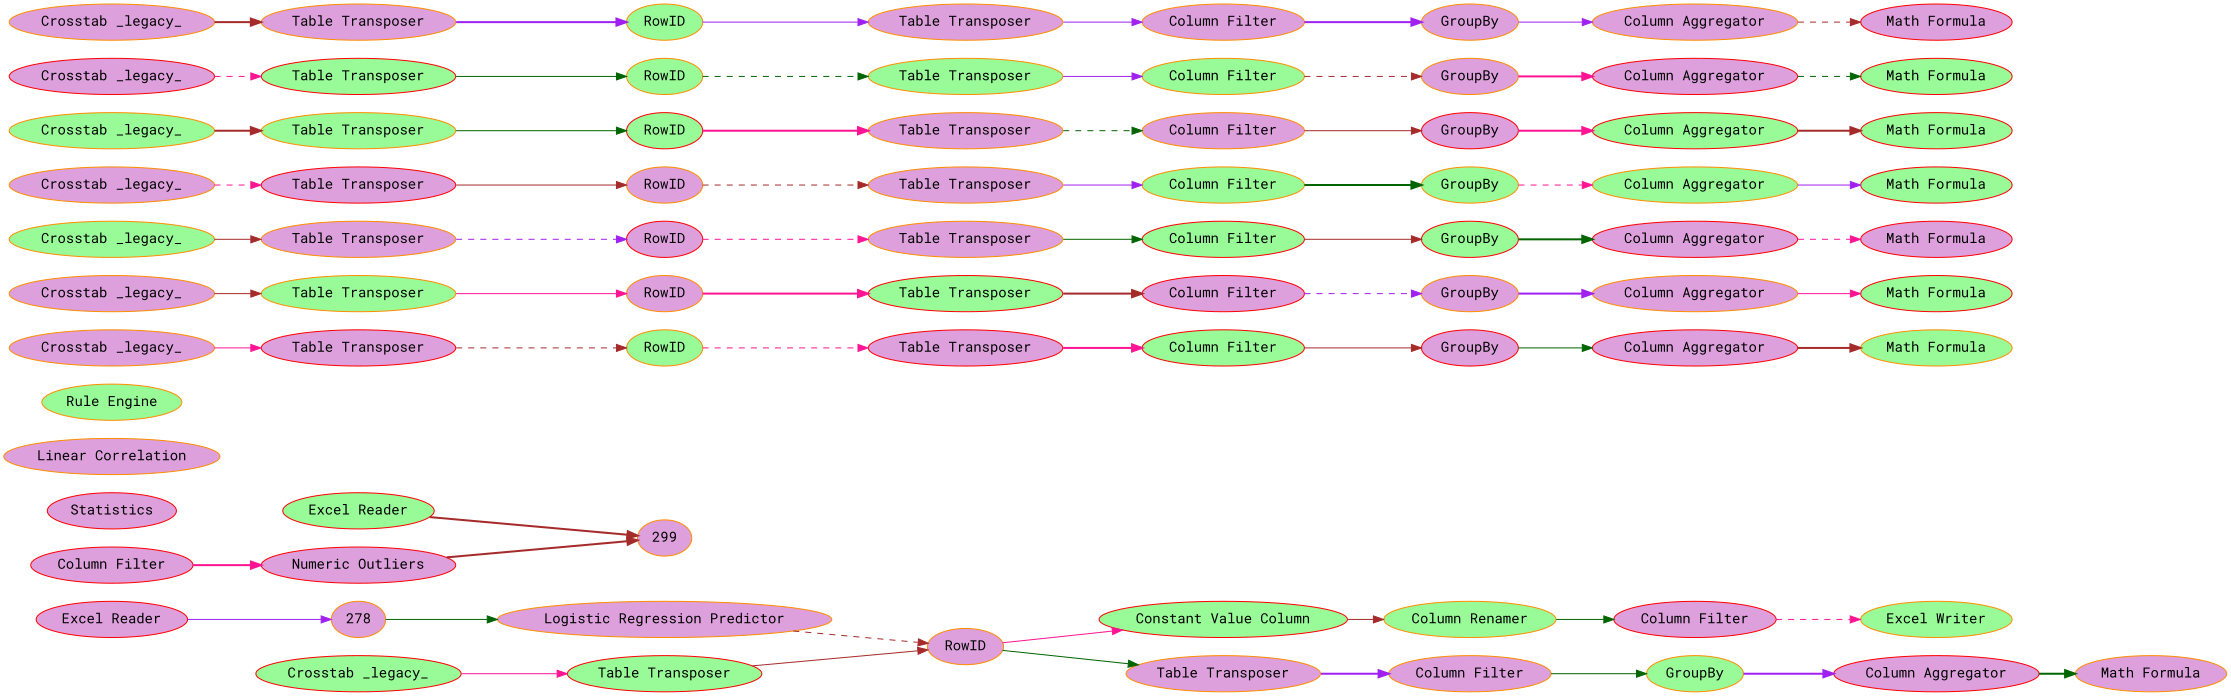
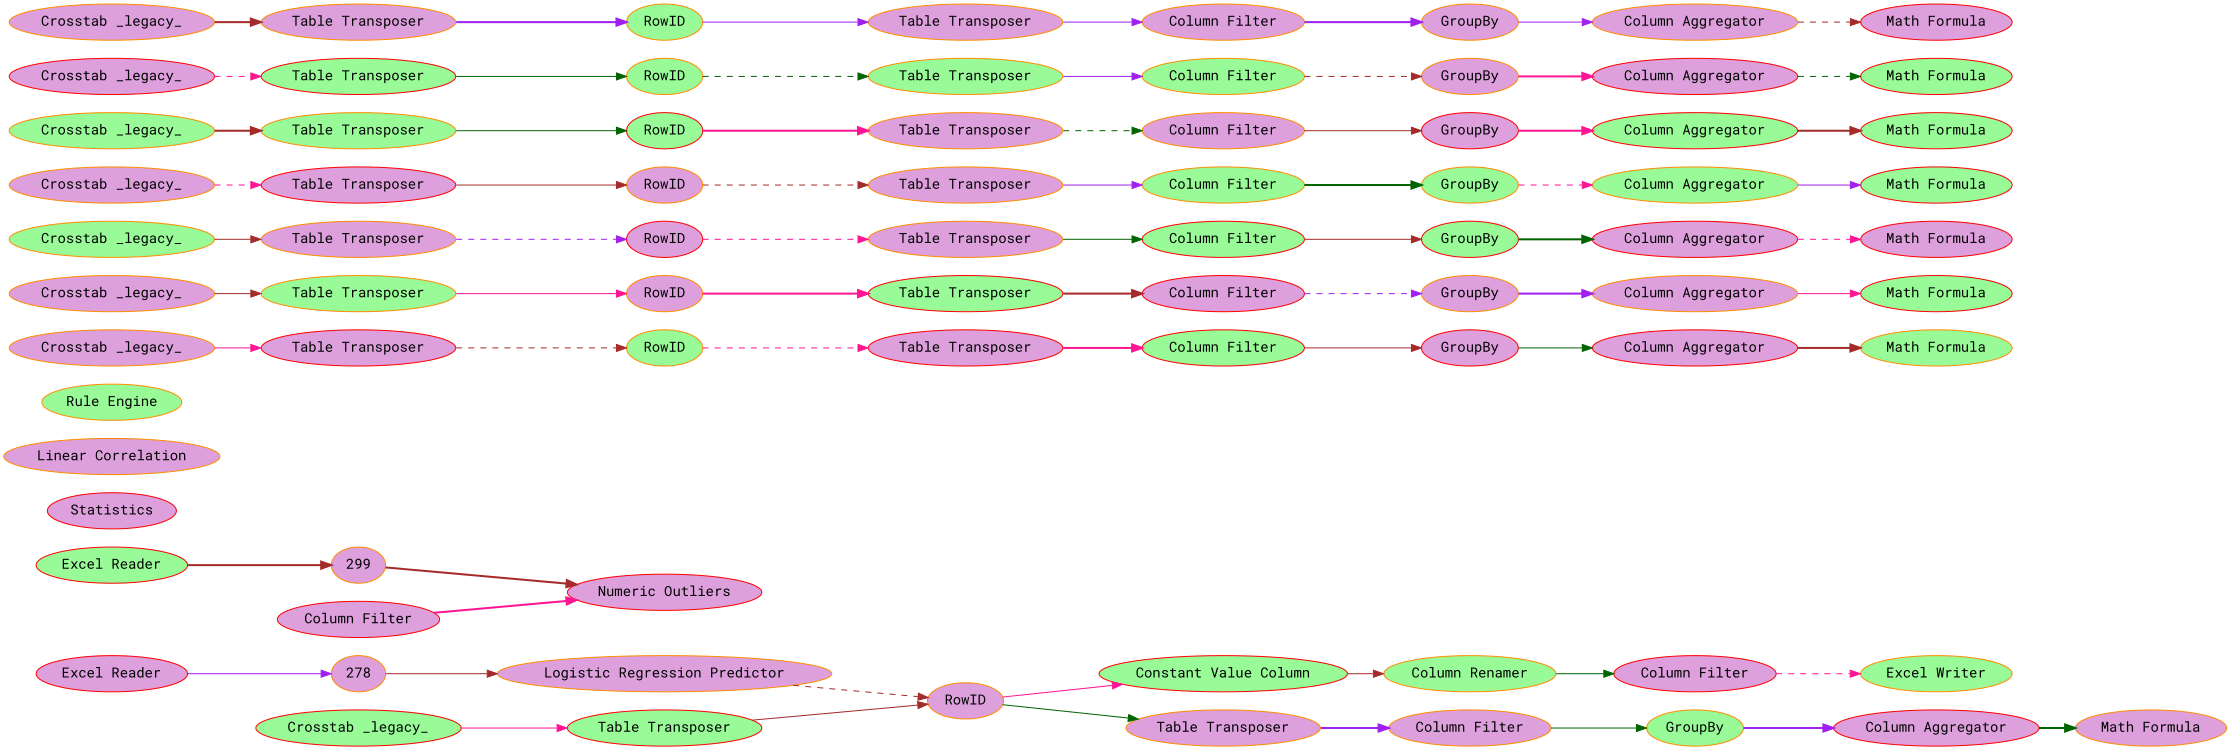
edge "Numeric Outliers" -> "299": reversed
edge "278" -> "Logistic Regression Predictor": color darkgreen -> brown
